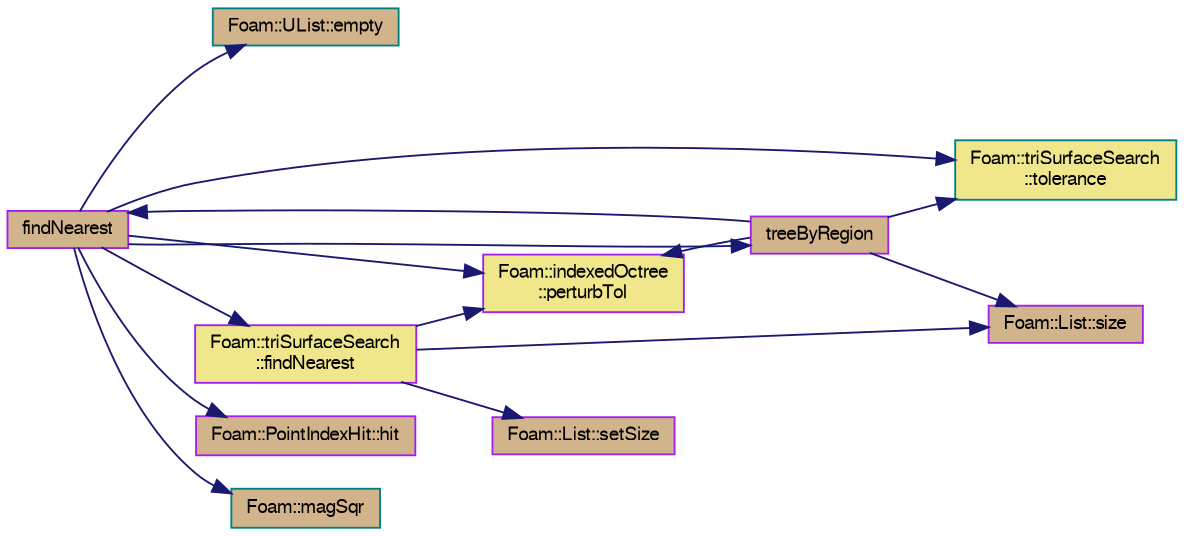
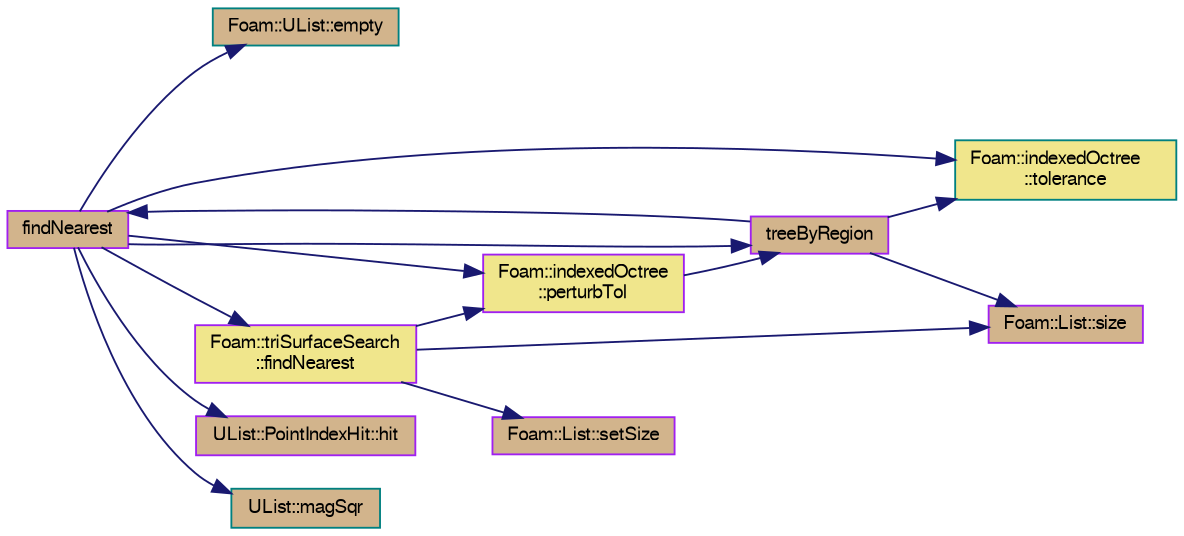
node "Foam::triSurfaceSearch ::tolerance": label "Foam::triSurfaceSearch ::tolerance" -> "Foam::indexedOctree ::tolerance"
edge "treeByRegion" -> "Foam::indexedOctree ::perturbTol": reversed
node "Foam::PointIndexHit::hit": label "Foam::PointIndexHit::hit" -> "UList::PointIndexHit::hit"
node "Foam::magSqr": label "Foam::magSqr" -> "UList::magSqr"
